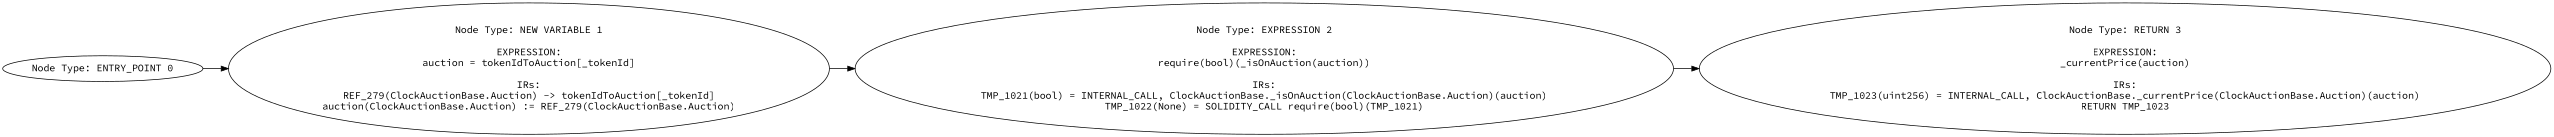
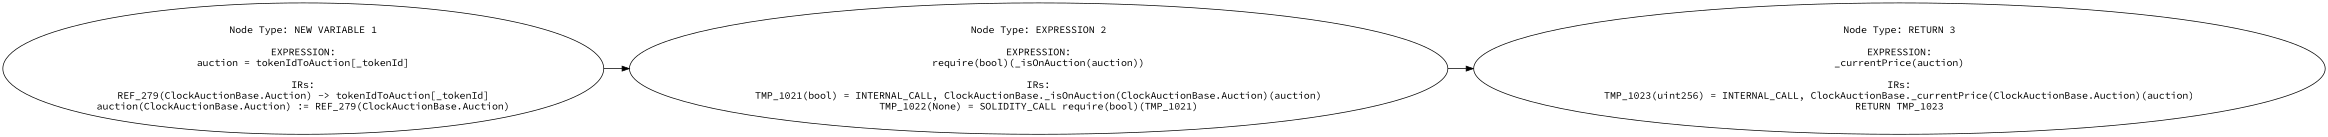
node "Node Type: ENTRY_POINT 0": removed
